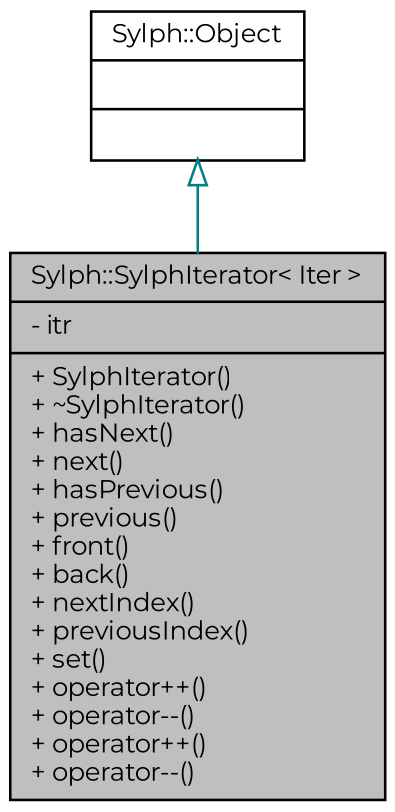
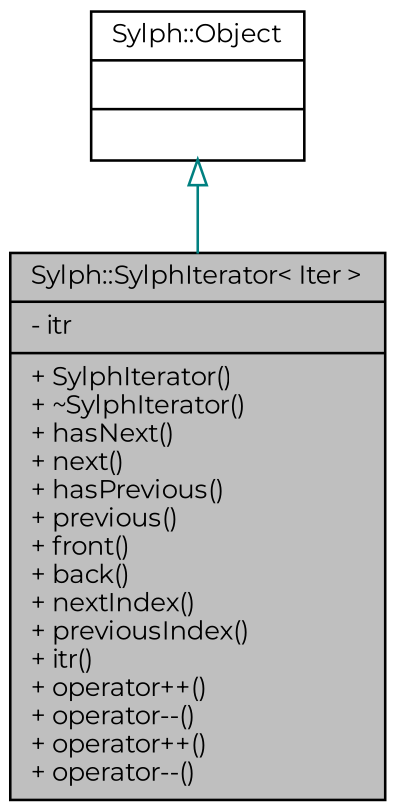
node "Sylph::SylphIterator< Iter >": text "+ set()" -> "+ itr()"
